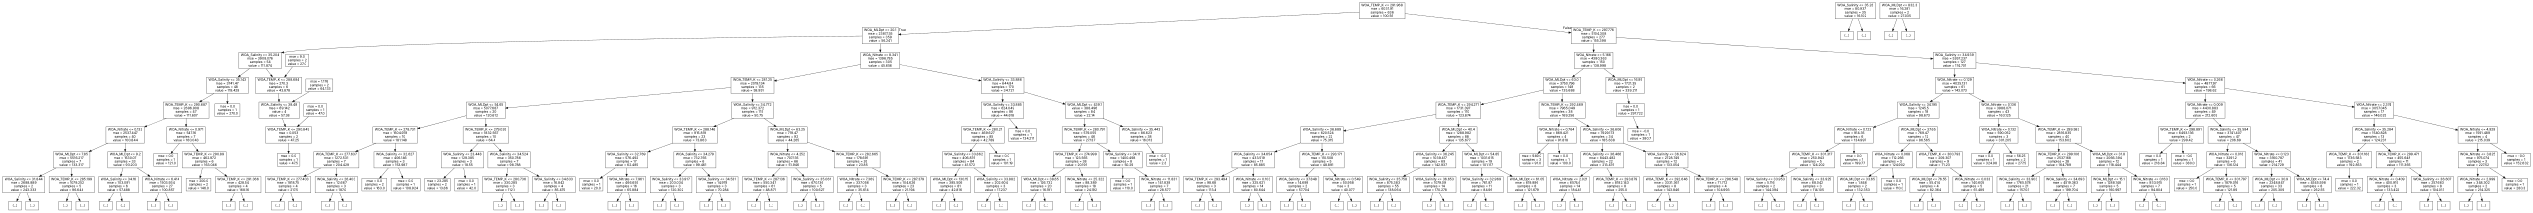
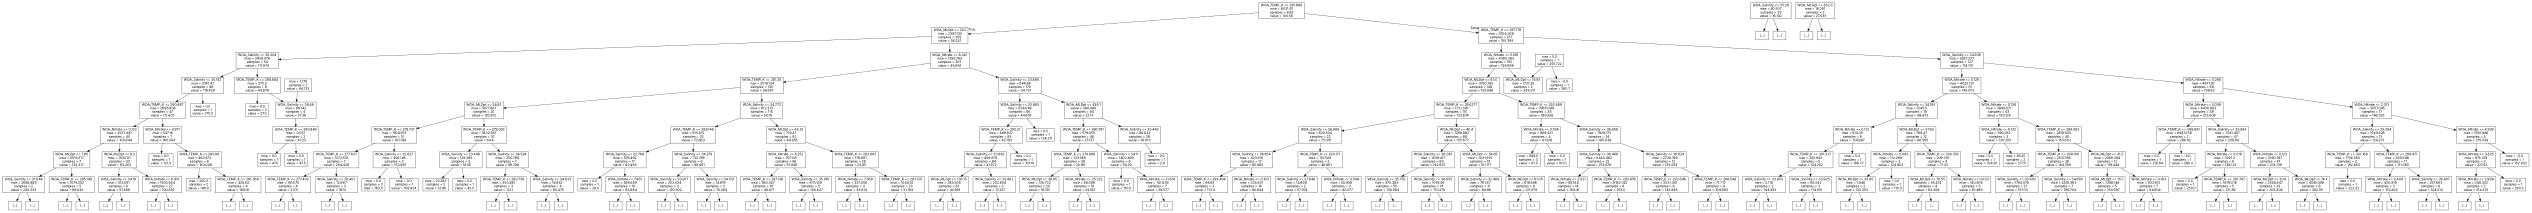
edge "mse = 9.0 samples = 2 value = 27.0" -> "WOA_TEMP_K <= 288.684 mse = 270.3 samples = 6 value = 43.878": reversed
edge "WOA_MLDpt <= 16.95 mse = 1721.35 samples = 2 value = 339.211" -> "mse = 0.0 samples = 1 value = 297.722": reversed
node "WOA_Salinity <= 38.48 mse = 69.142 value = 4 value = 57.38": label "WOA_Salinity <= 38.48 mse = 69.142 value = 4 value = 57.38" -> "WOA_Salinity <= 38.48 mse = 69.142 samples = 4 value = 57.38"
edge "mse = 0.0 samples = 1 value = 47.0" -> "WOA_TEMP_K <= 290.849 mse = 0.053 samples = 2 value = 47.25": reversed
node "mse = 0.0 samples = 1 value = 324.98": label "mse = 0.0 samples = 1 value = 324.98" -> "mse = 0.0 samples = 1 value = 324.91"
node "mse = 0.0 samples = 2 value = 163.0": label "mse = 0.0 samples = 2 value = 163.0" -> "mse = 0.0 samples = 2 mse = 163.0"
node "WOA_Nitrate <= 0.549 mse = 50.958 mse = 3 value = 40.077": label "WOA_Nitrate <= 0.549 mse = 50.958 mse = 3 value = 40.077" -> "WOA_Nitrate <= 0.549 mse = 50.958 samples = 3 value = 40.077"
node "WOA_MLDpt <= 76.55 mse = 55.414 samples = 4 value = 82.364": label "WOA_MLDpt <= 76.55 mse = 55.414 samples = 4 value = 82.364" -> "WOA_MLDpt <= 76.55 samples = 55.414 samples = 4 value = 82.364"
